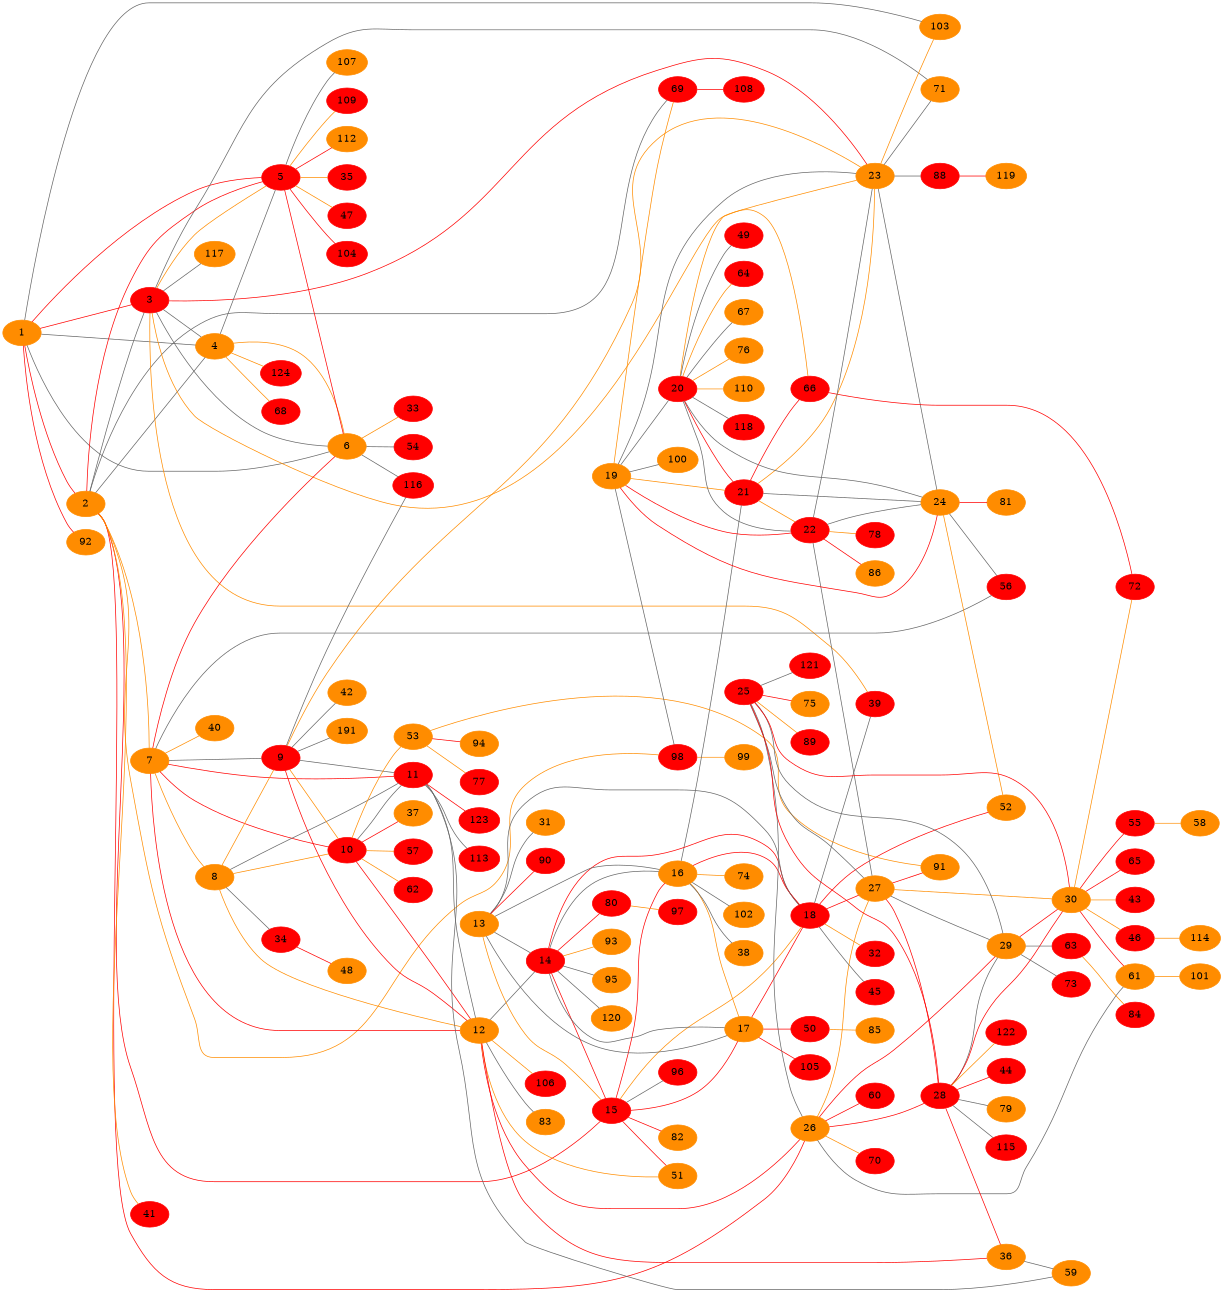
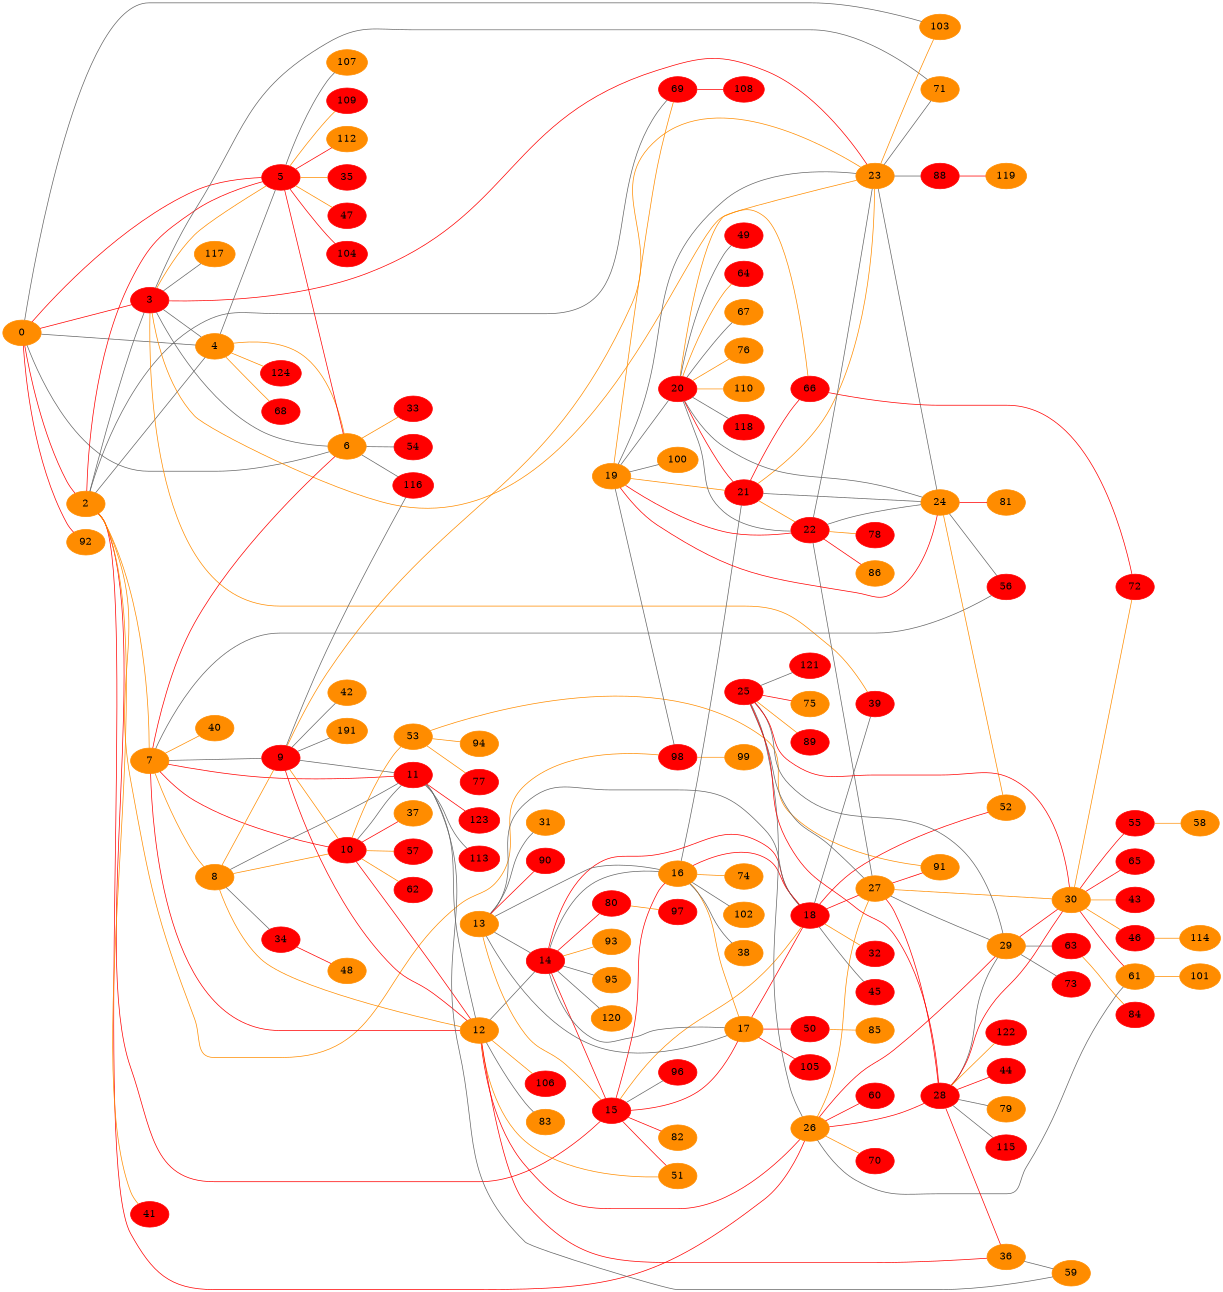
node "1": label "1" -> "0"
edge "53" -- "94": color red -> darkorange
